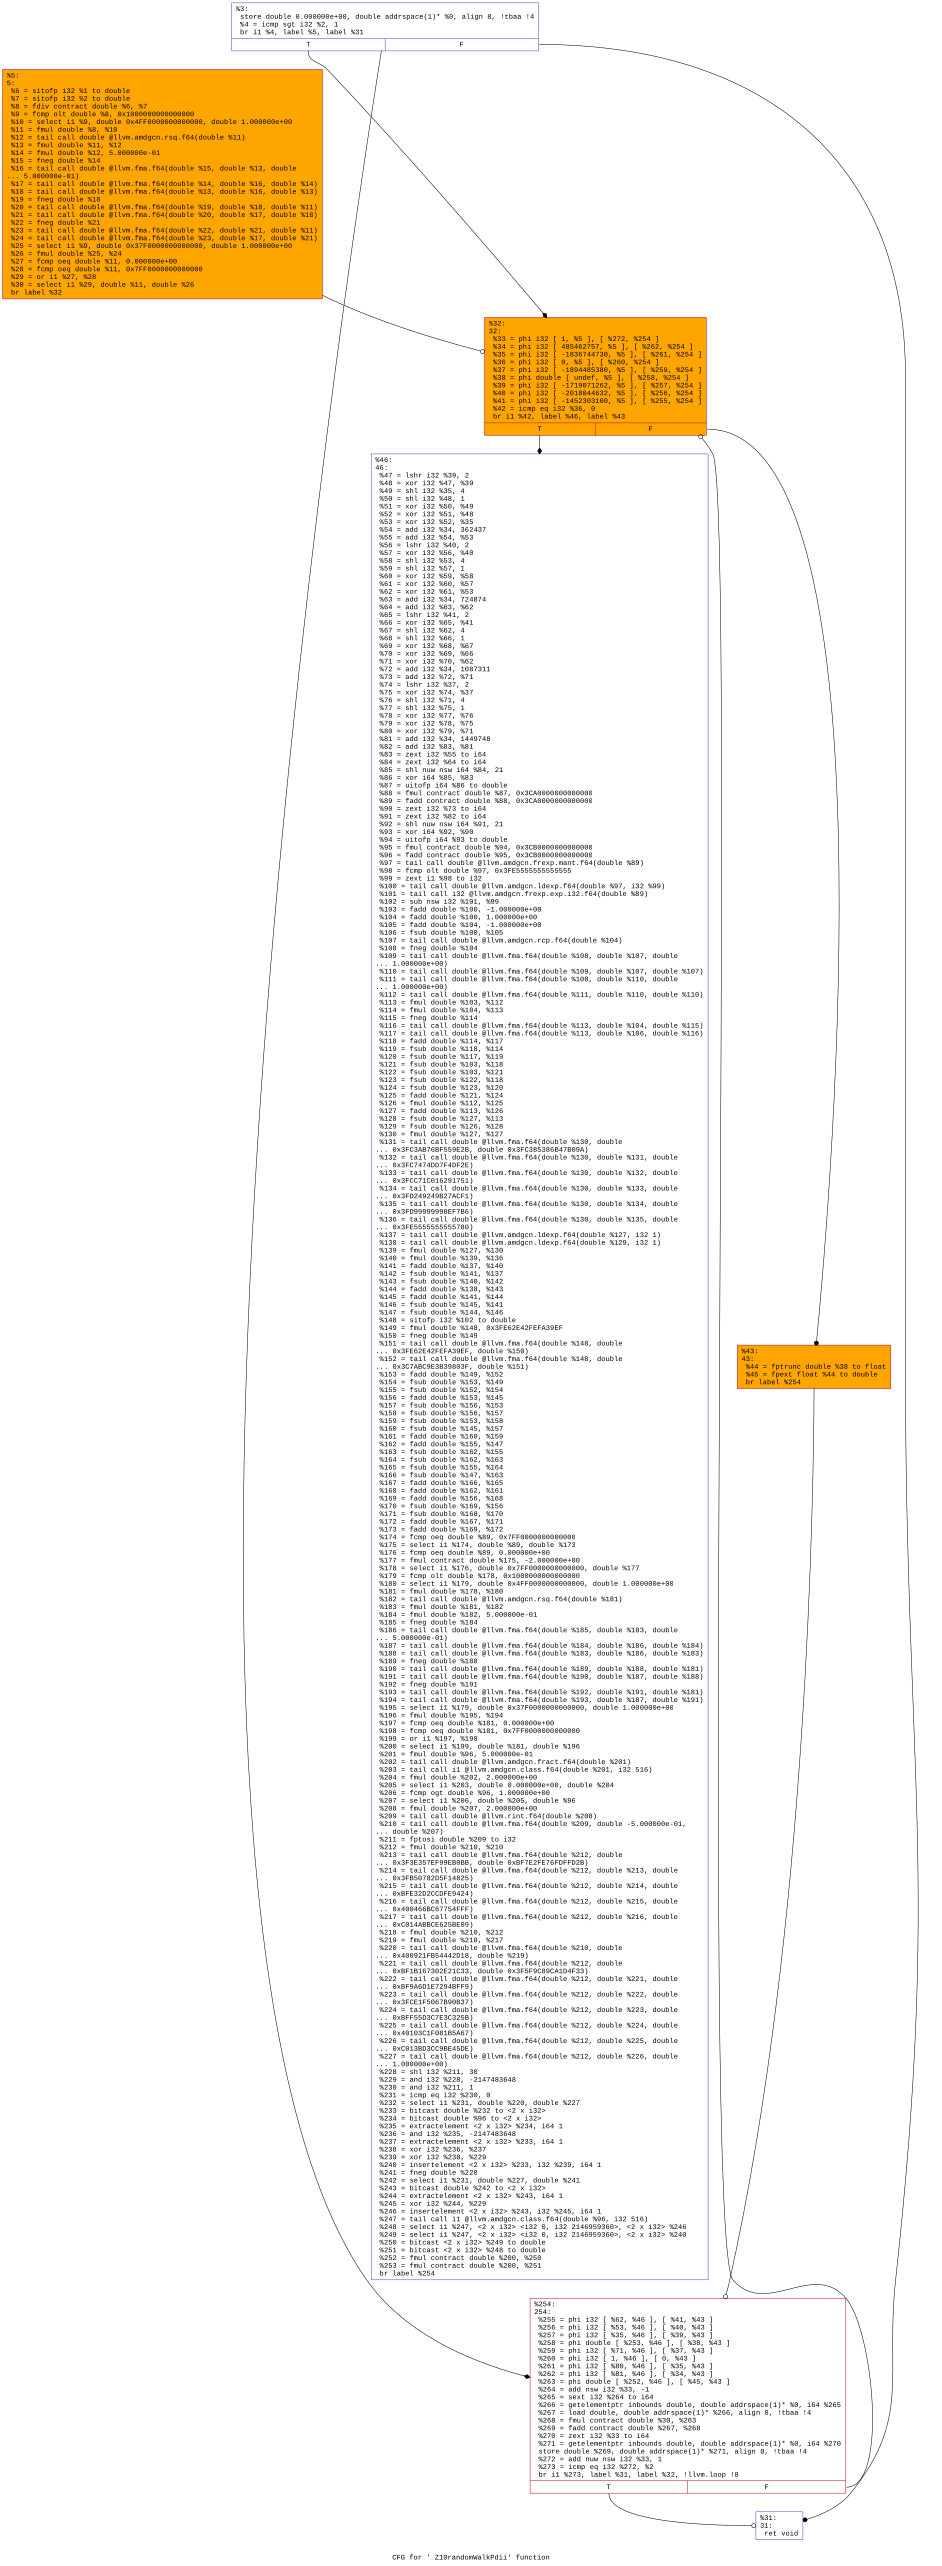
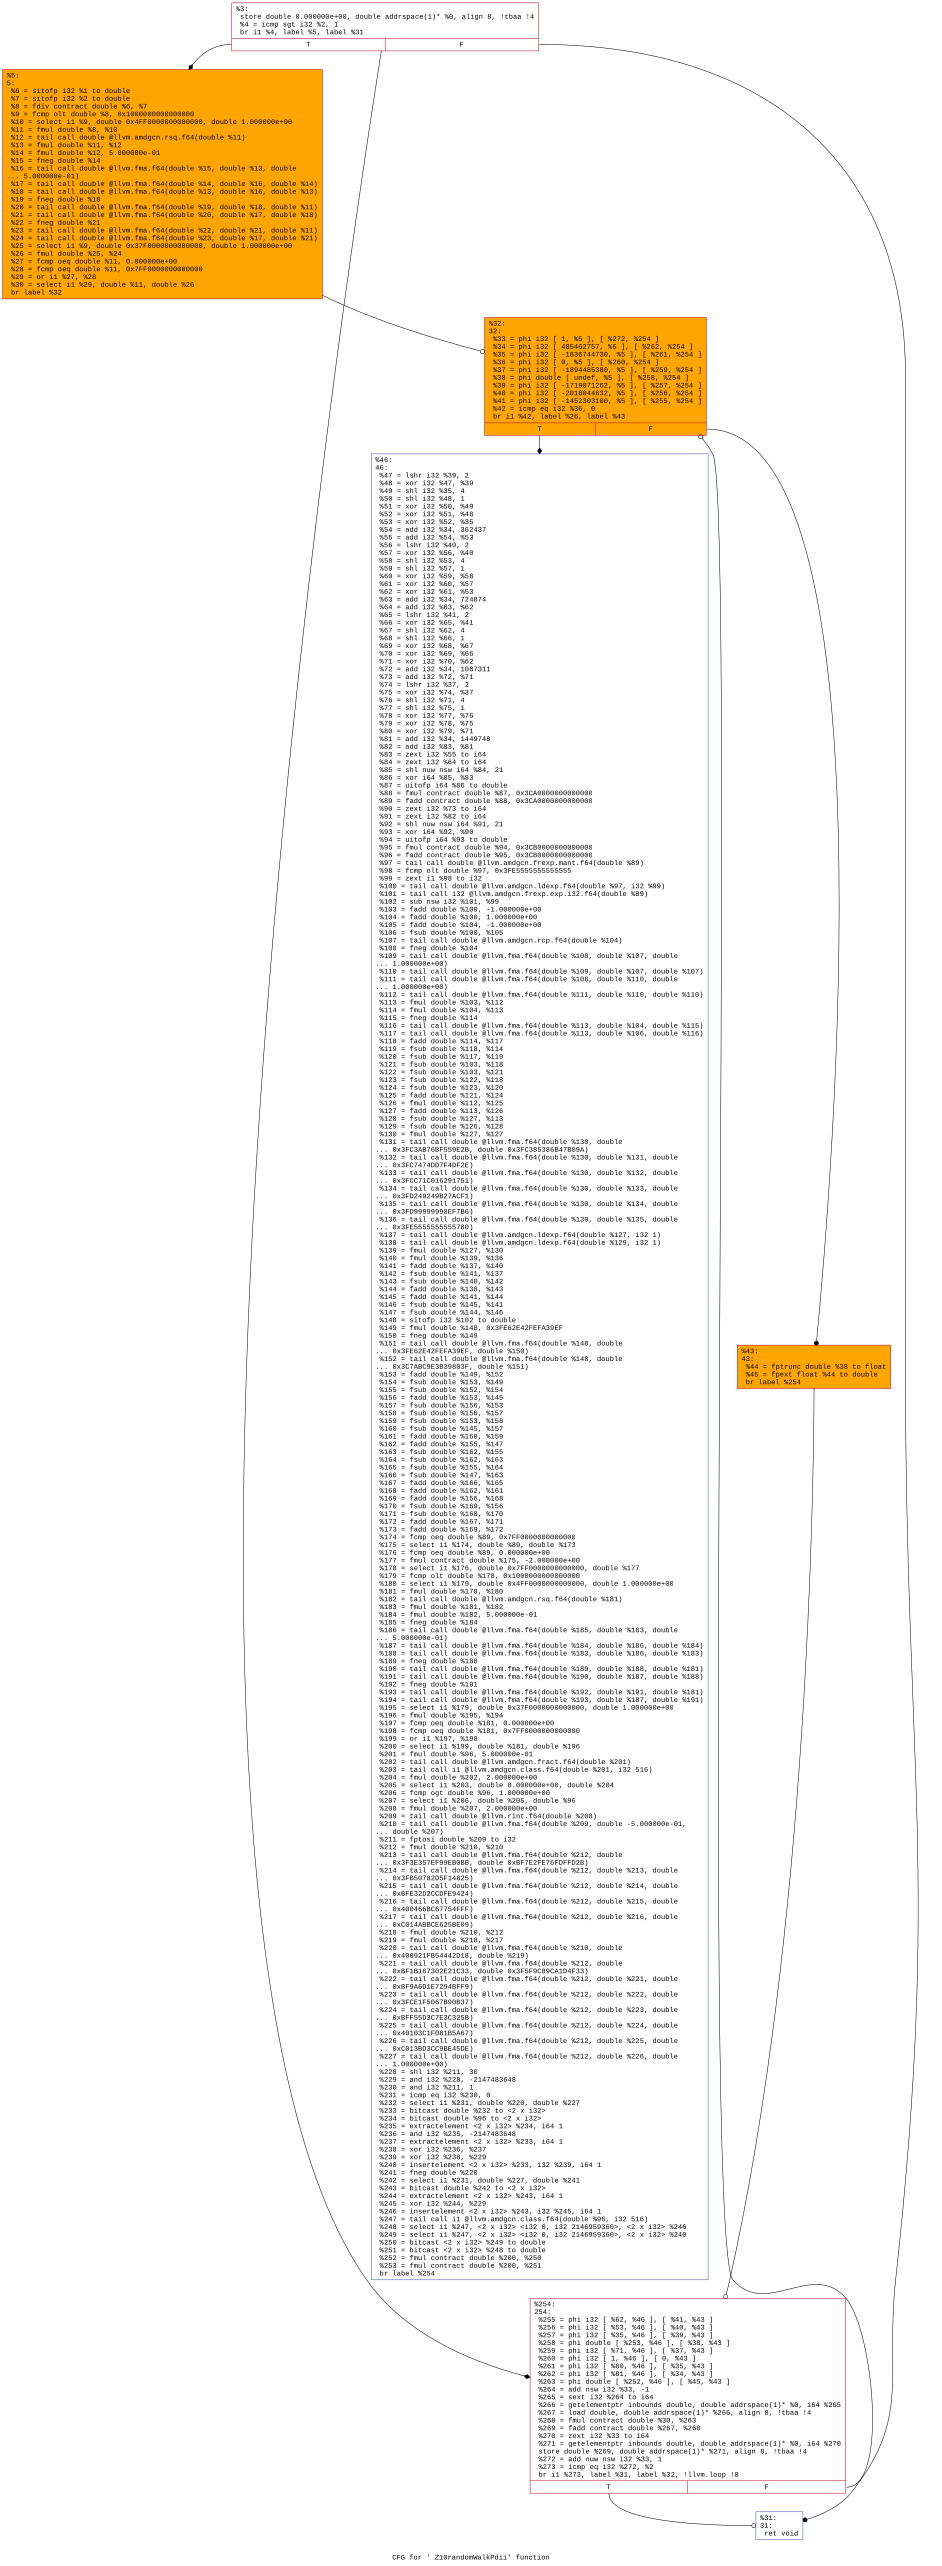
node "%3:": color #3d50c3ff -> #b70d28ff
edge "%3:" -> "%32:": now "%3:" -> "%5:"
node "%32:": text "br i1 %42, label %46, label %43" -> "br i1 %42, label %26, label %43"
